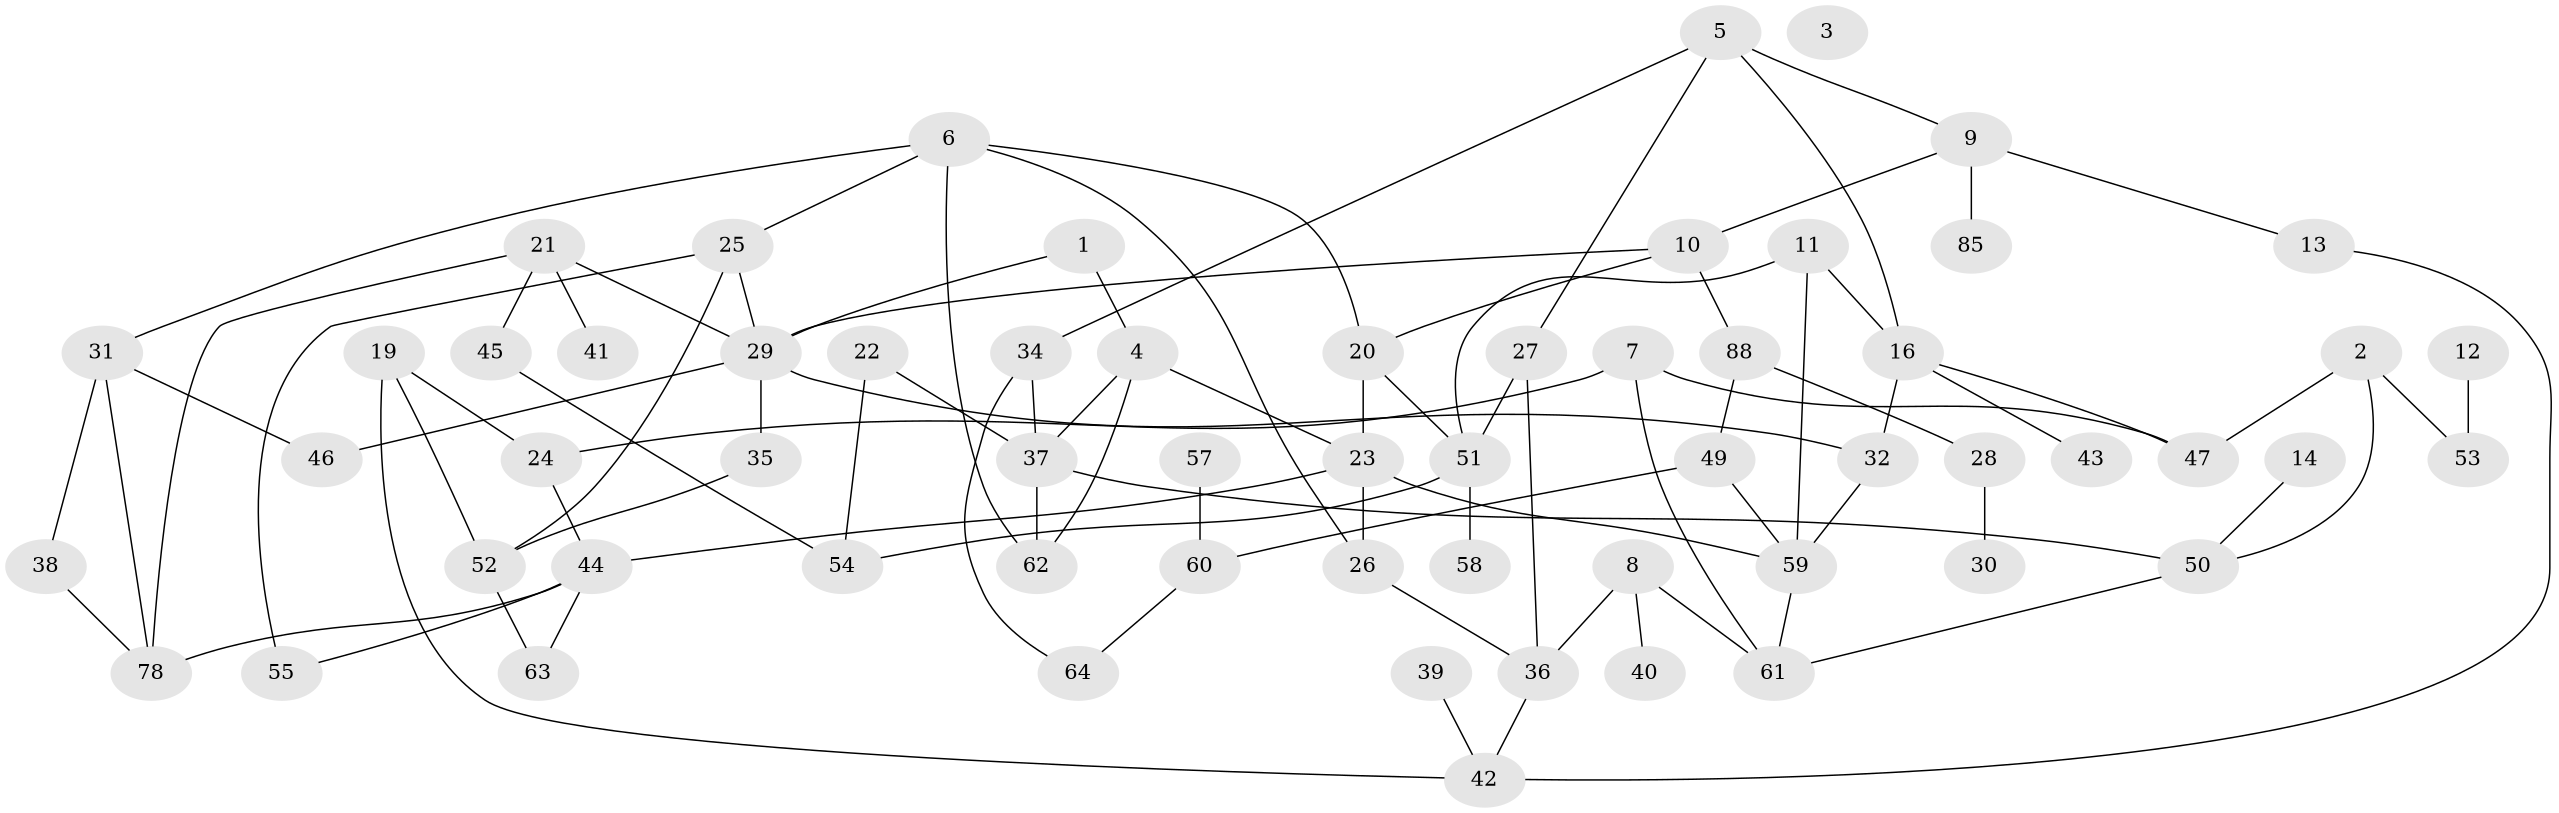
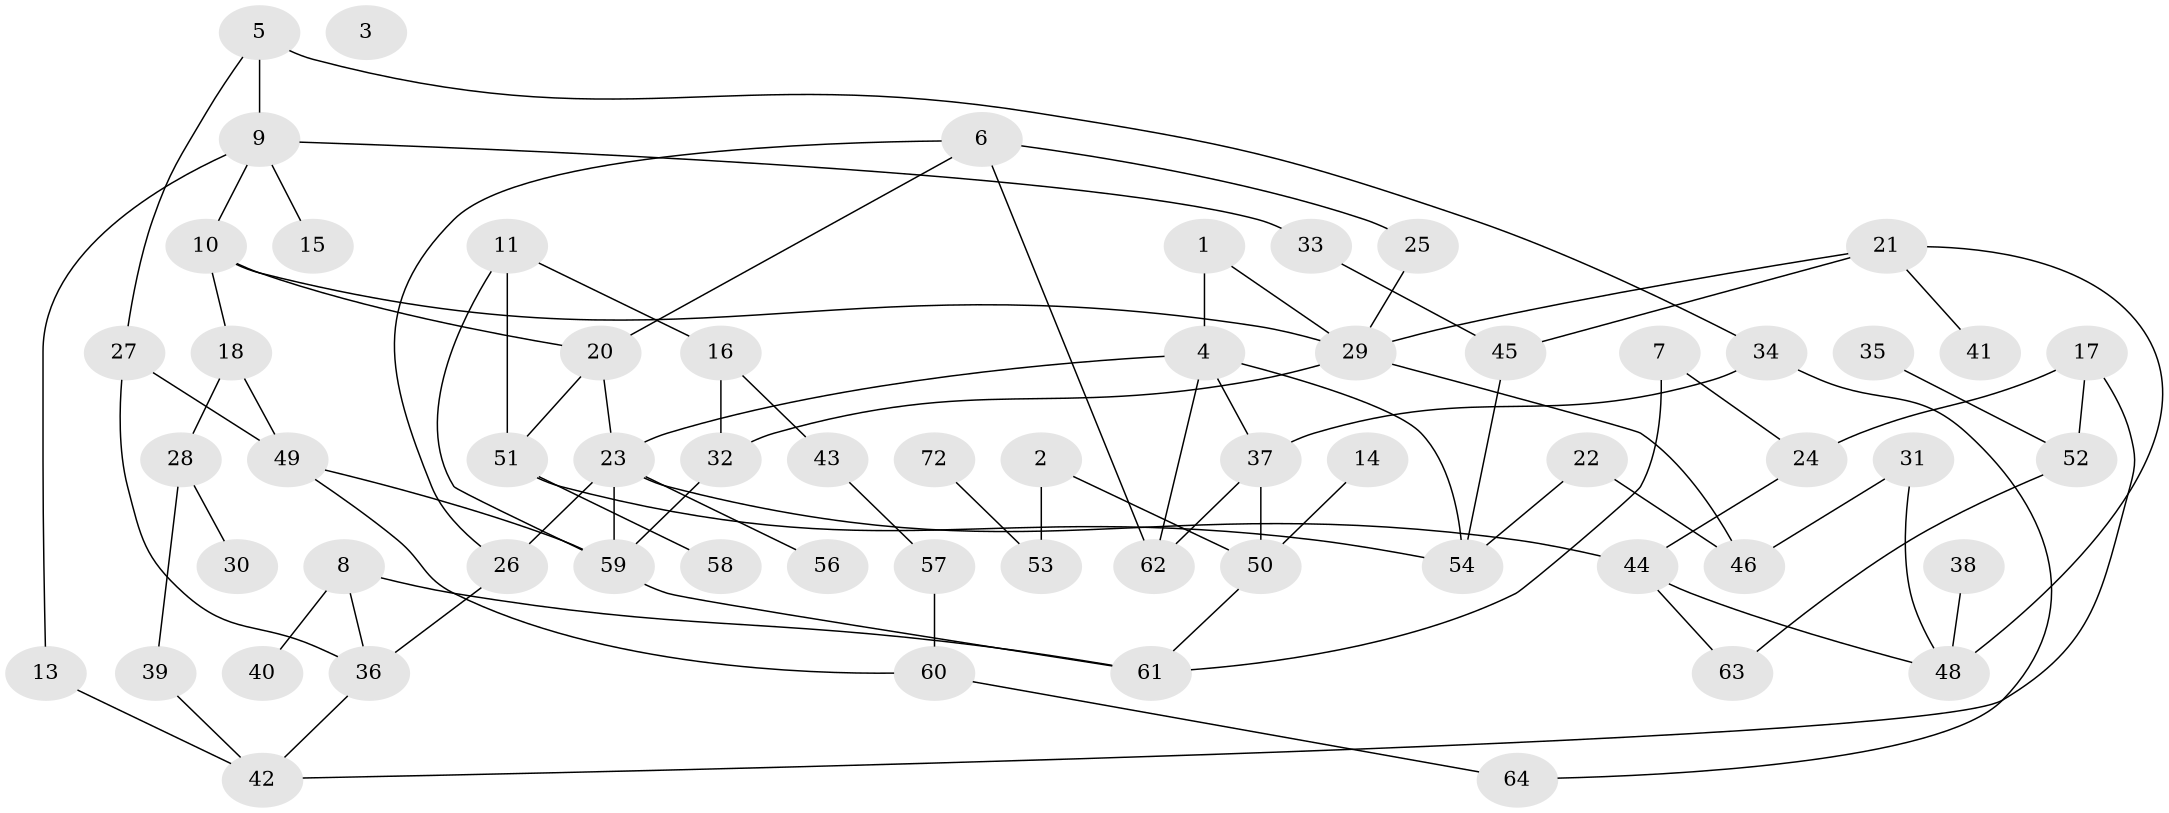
edge "5" -- "16": removed
edge "6" -- "31": removed
node "33": added
node "85": label "85" -> "15"
node "19": label "19" -> "17"
node "88": label "88" -> "18"
node "12": label "12" -> "72"
edge "22" -- "37": now "22" -- "46"
edge "4" -- "54": added
edge "27" -- "51": now "27" -- "49"
edge "29" -- "35": removed
edge "25" -- "52": removed
edge "31" -- "38": removed
node "47": removed
edge "43" -- "57": added
edge "28" -- "39": added
node "56": added
node "78": label "78" -> "48"
node "55": removed
